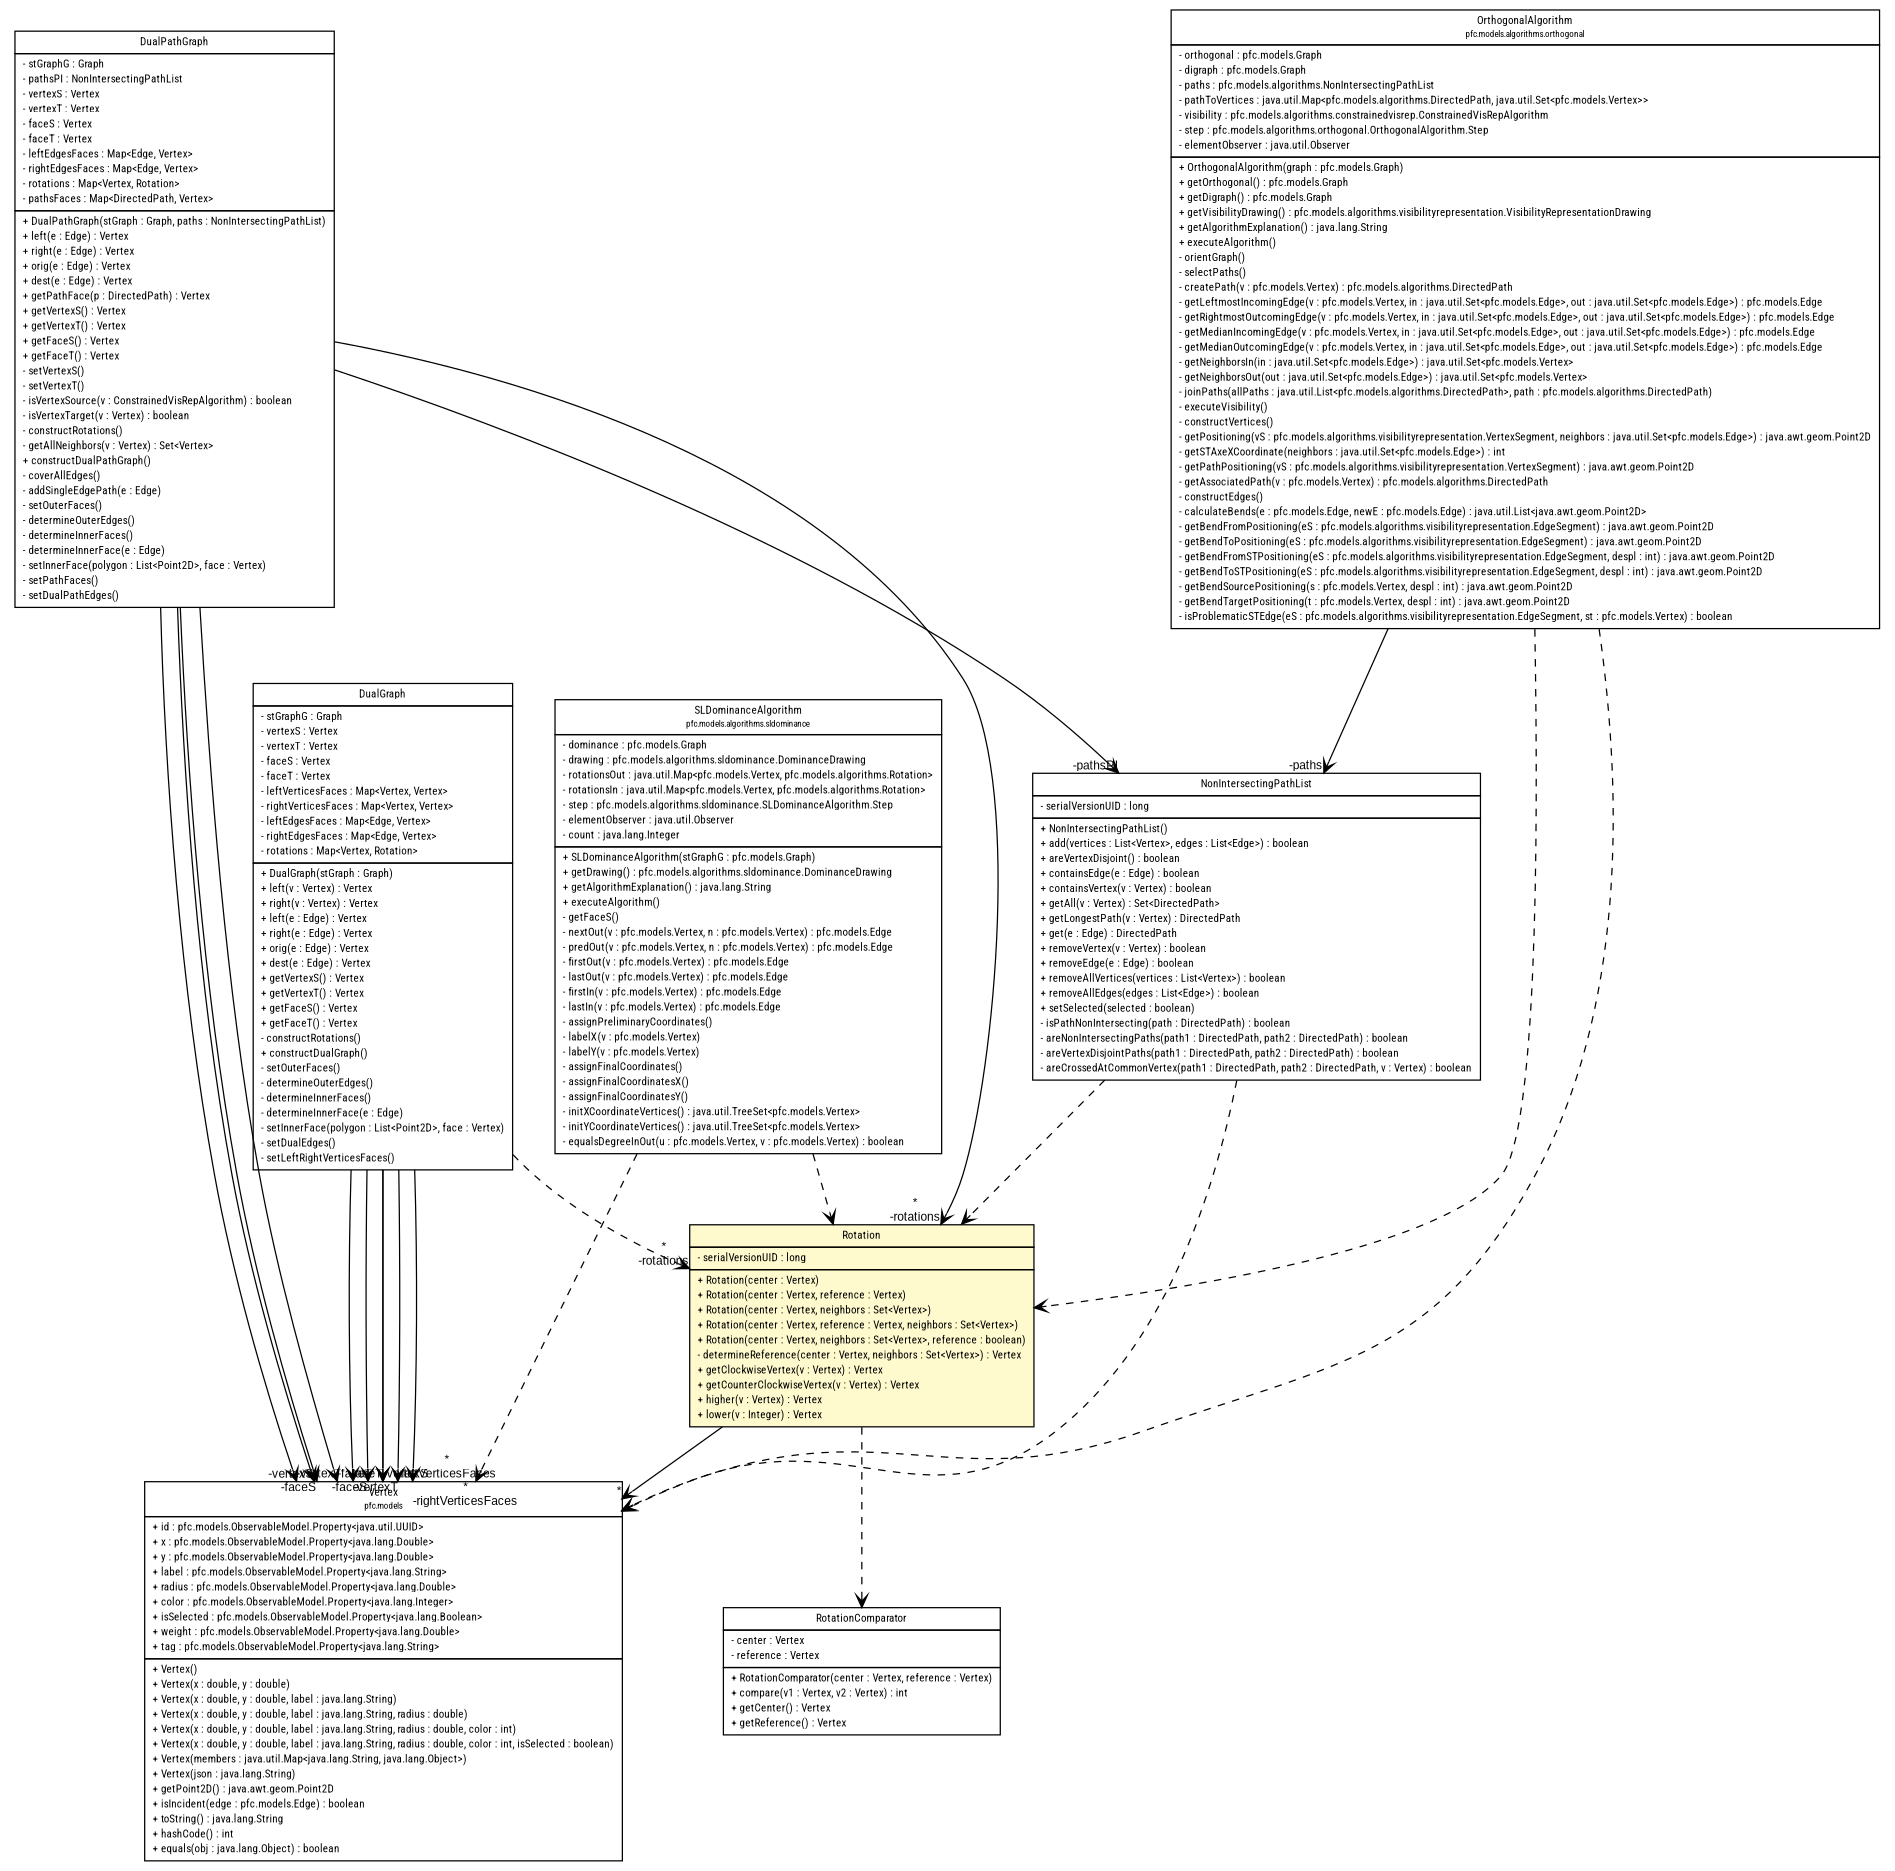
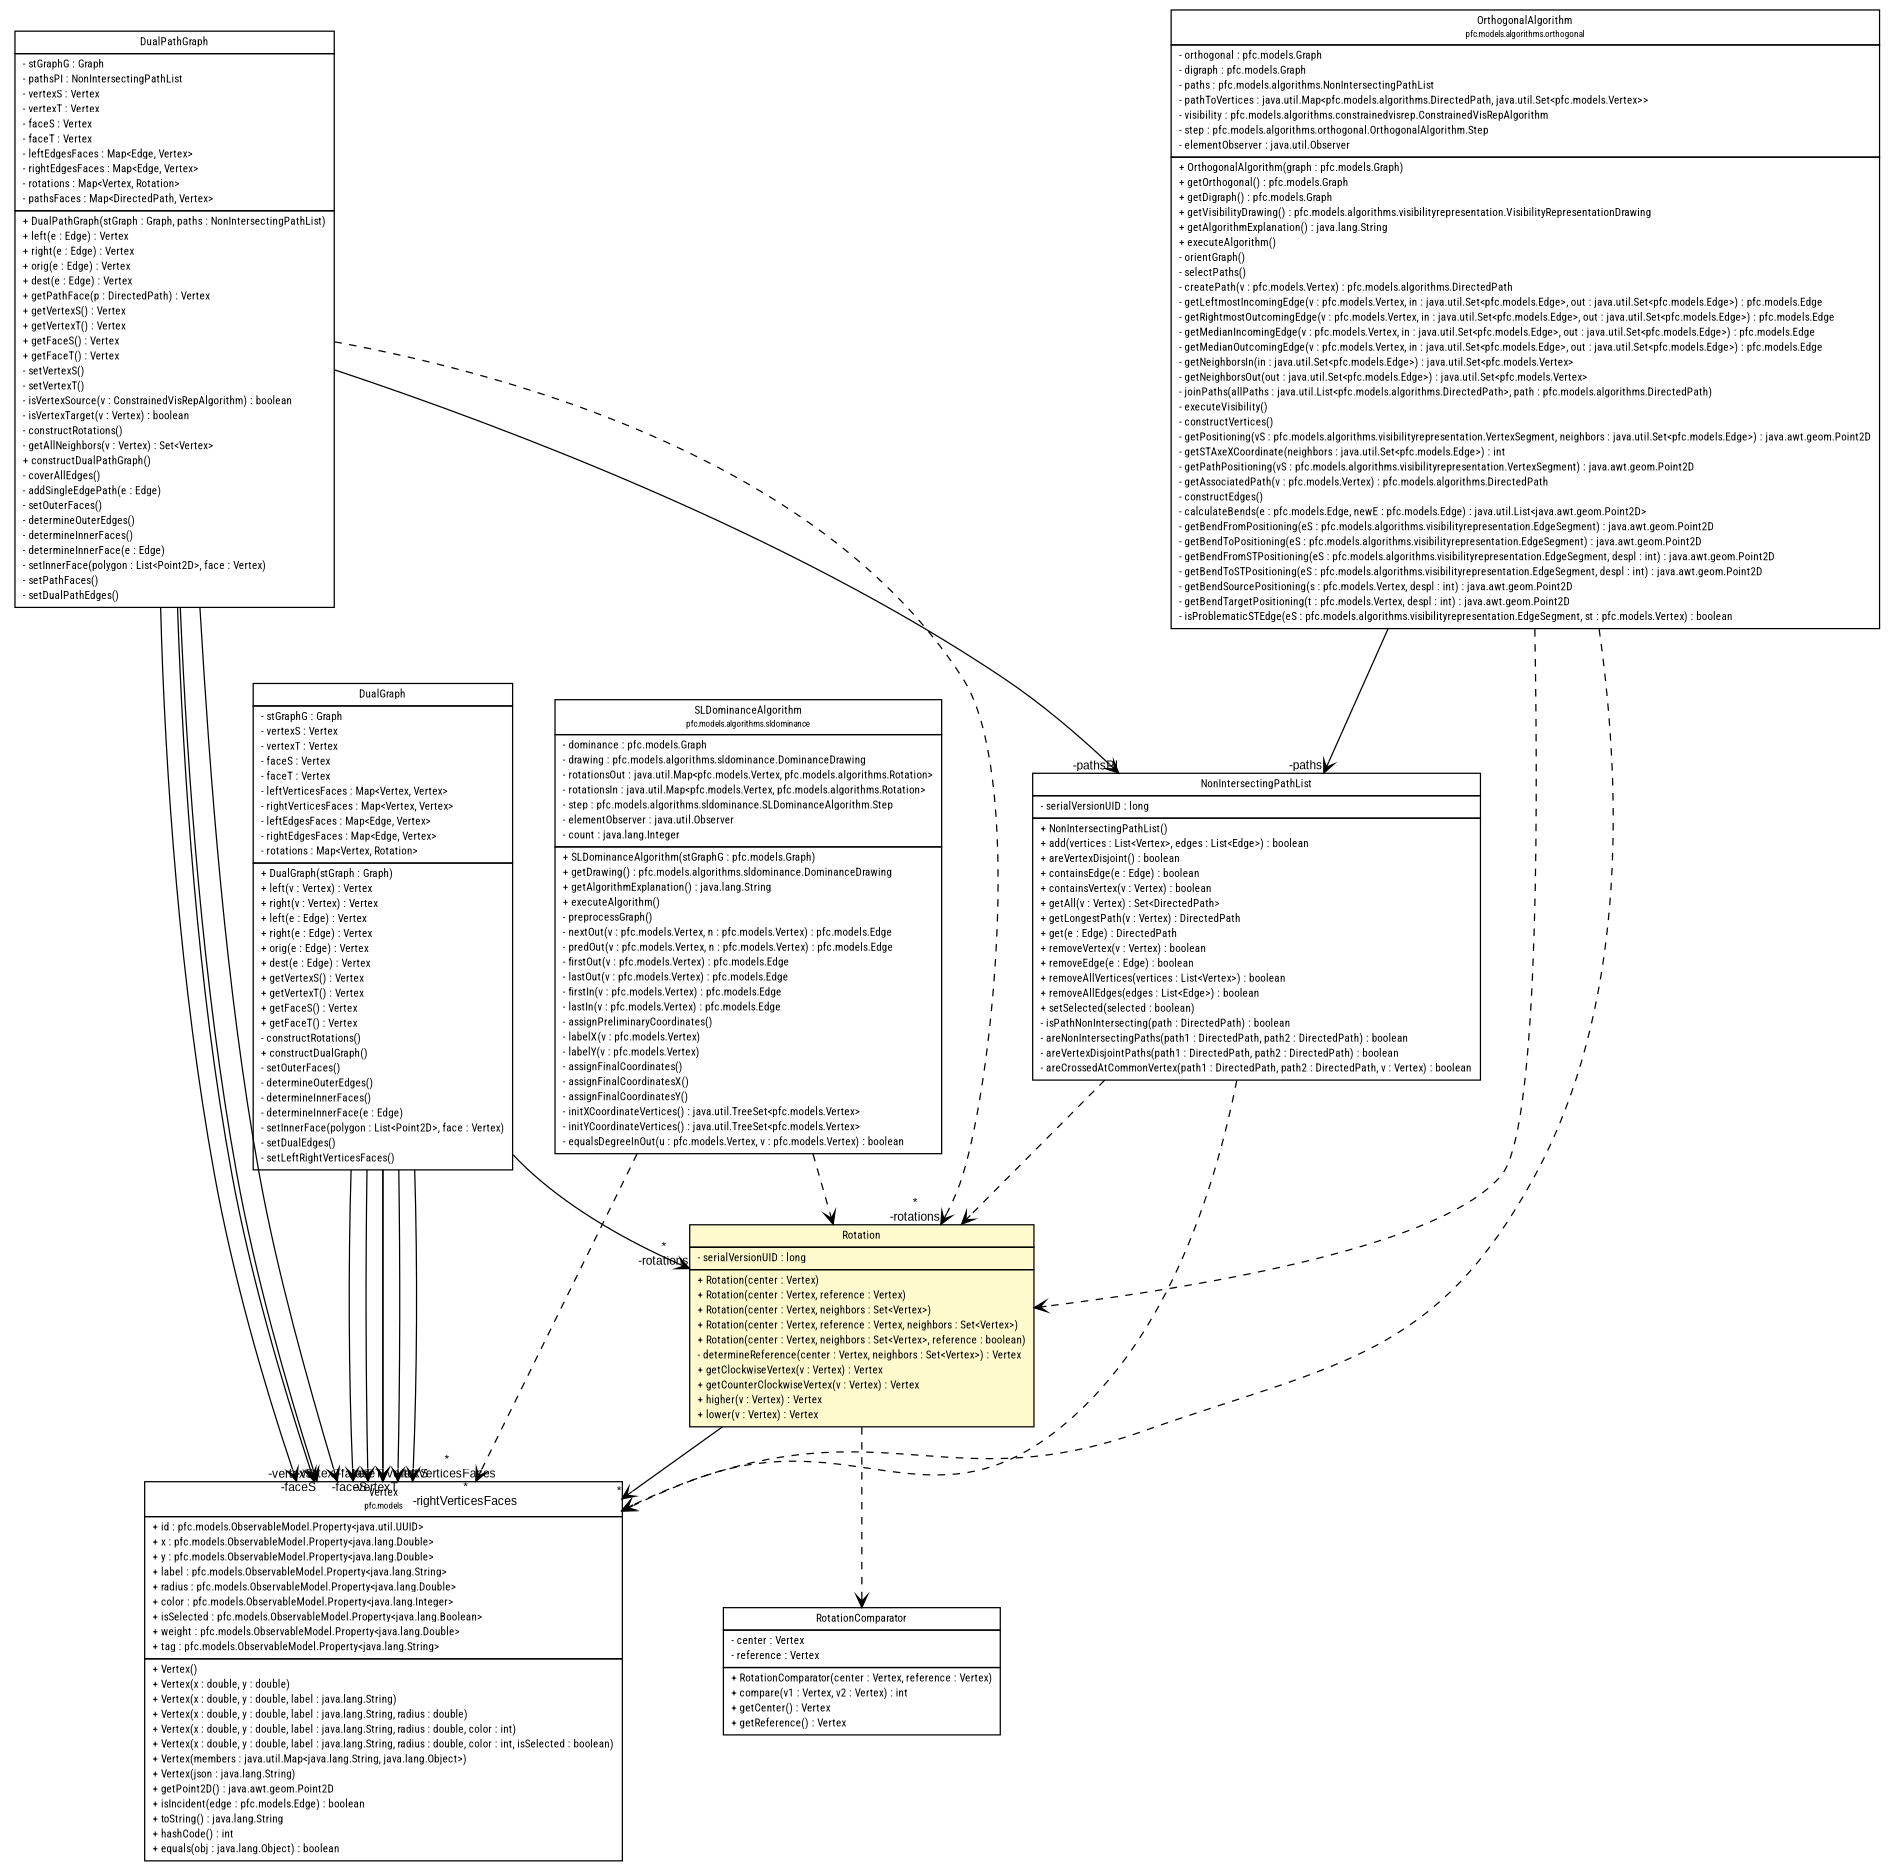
edge "DualPathGraph" -> "Rotation": style solid -> dashed
node "SLDominanceAlgorithm": text "- getFaceS()" -> "- preprocessGraph()"
edge "DualGraph" -> "Rotation": style dashed -> solid
node "Rotation": text "+ lower(v : Integer) : Vertex" -> "+ lower(v : Vertex) : Vertex"
